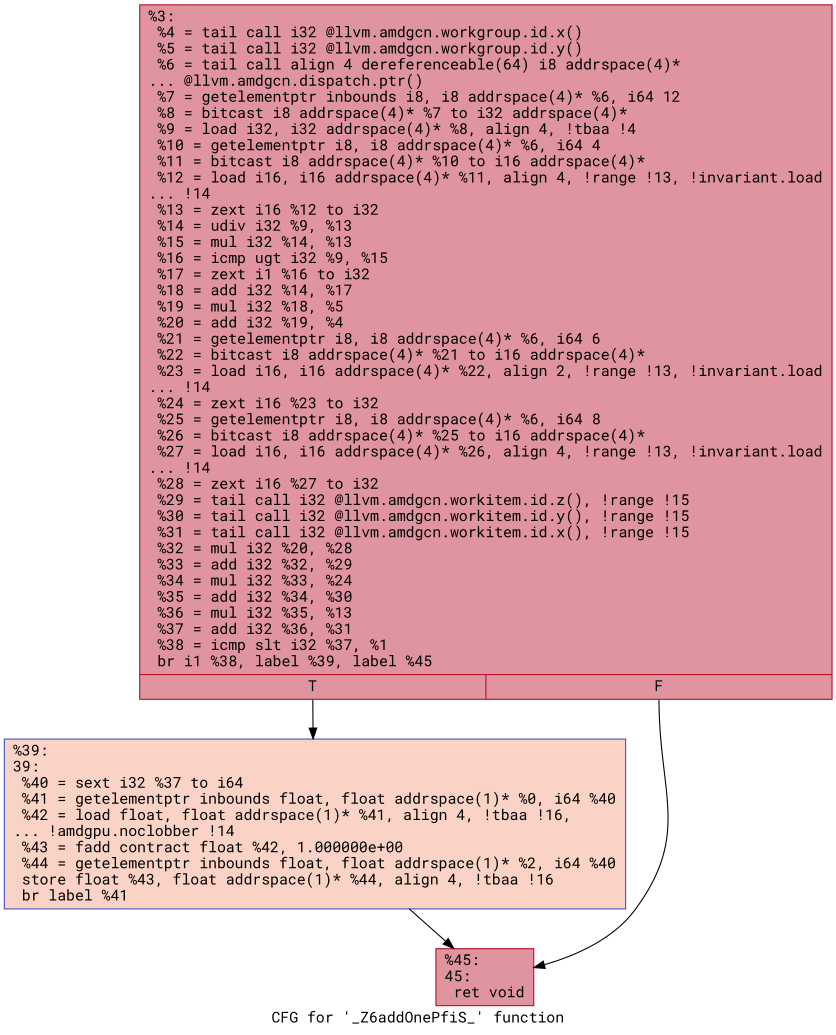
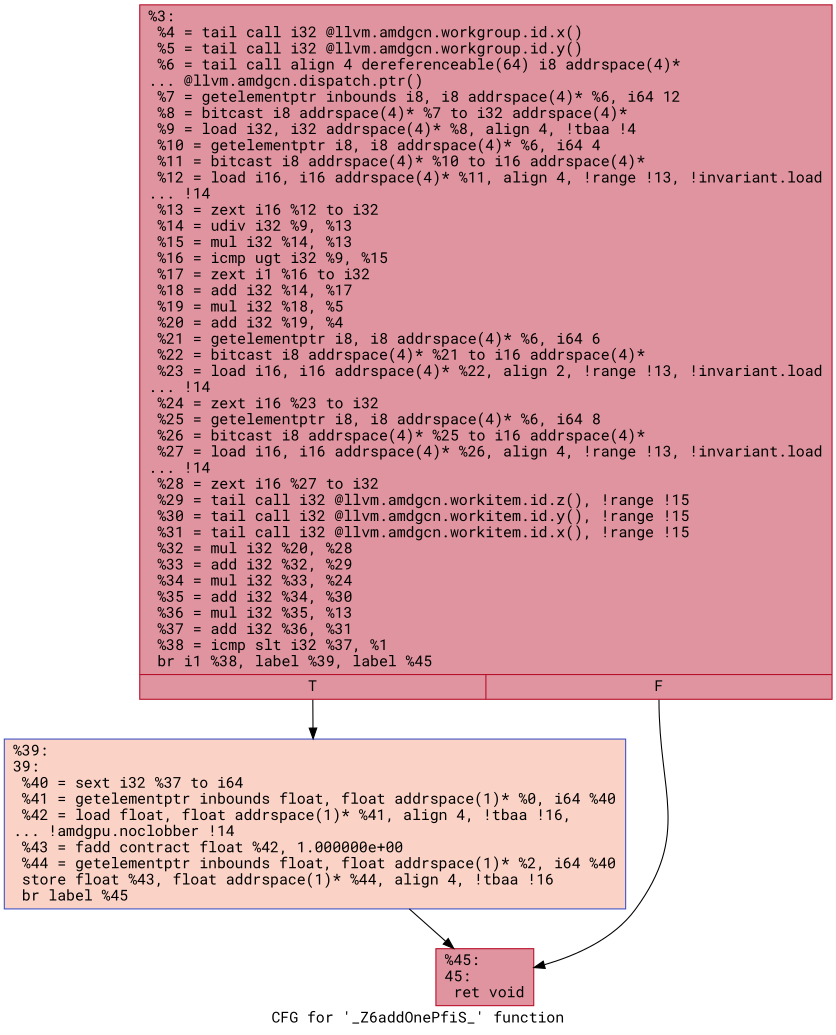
node "%39:": text "br label %41" -> "br label %45"
